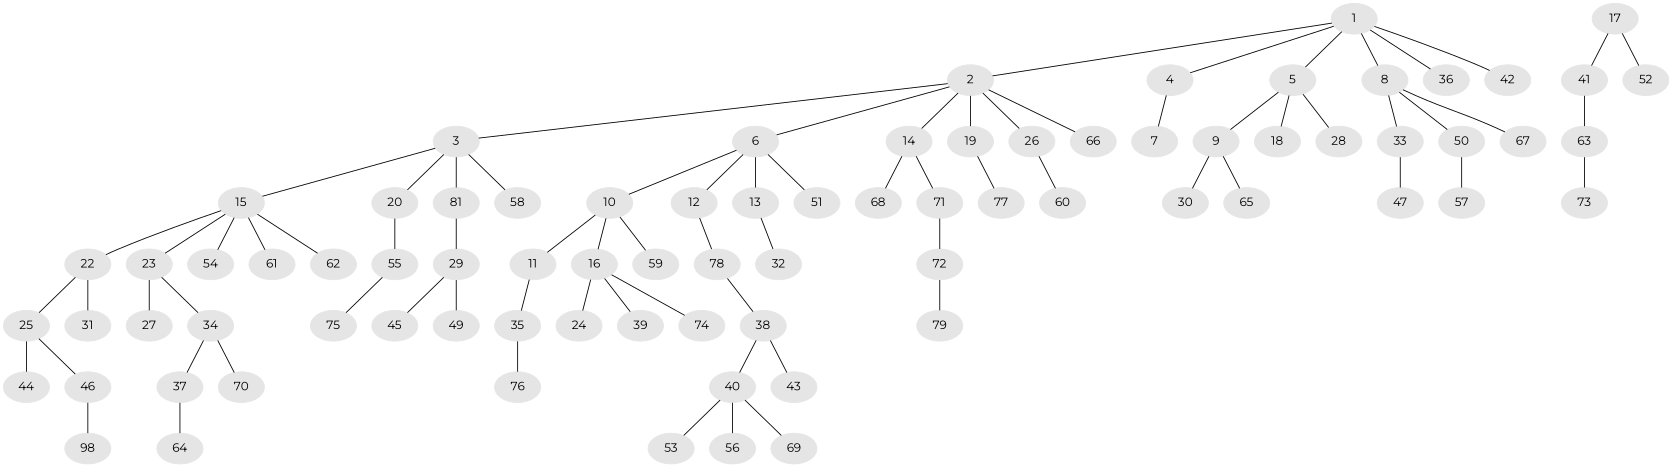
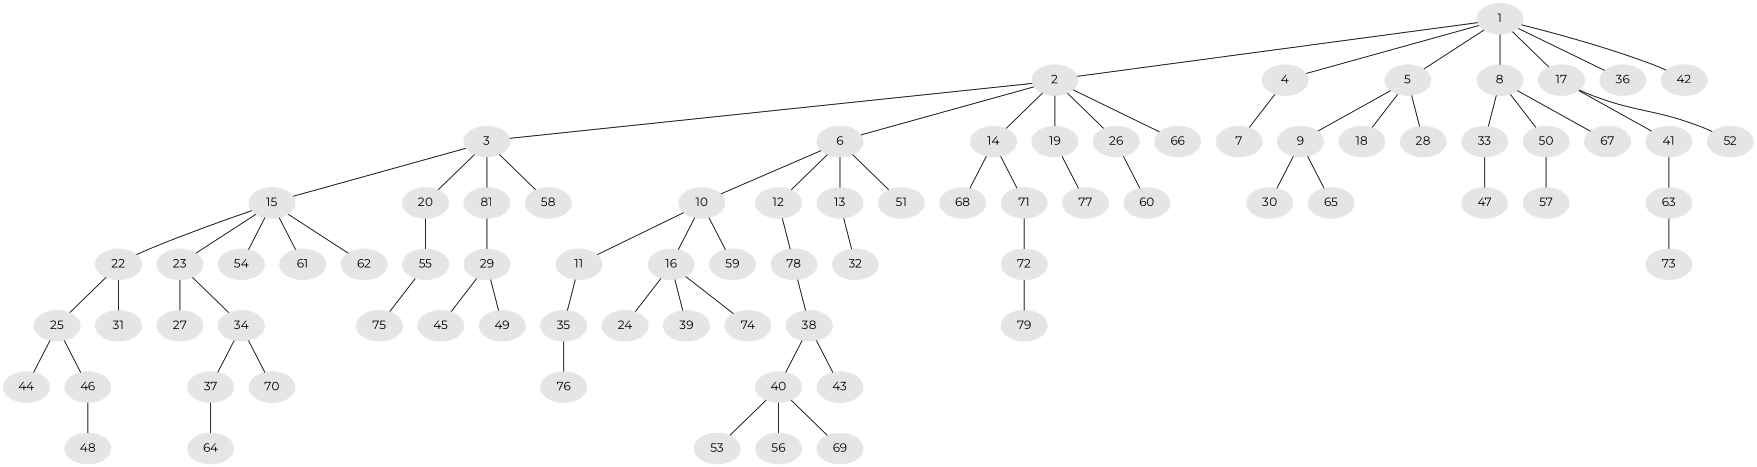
edge "1" -- "17": added
node "98": label "98" -> "48"
